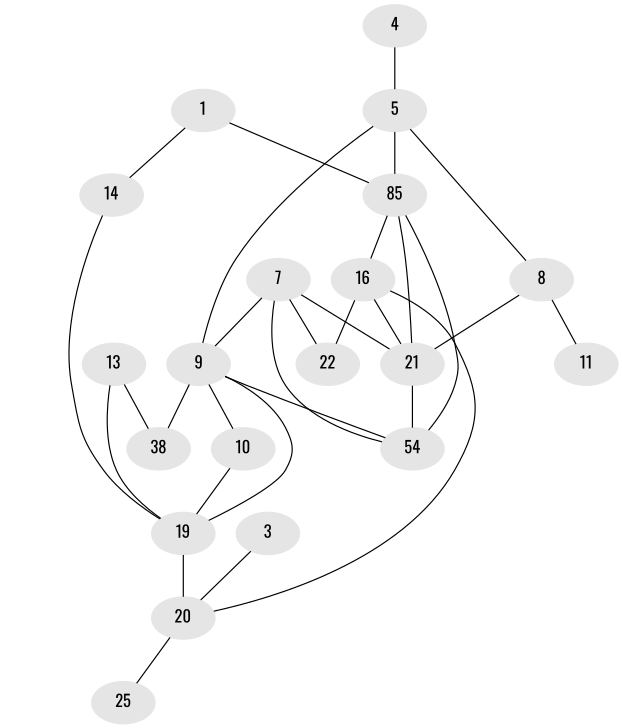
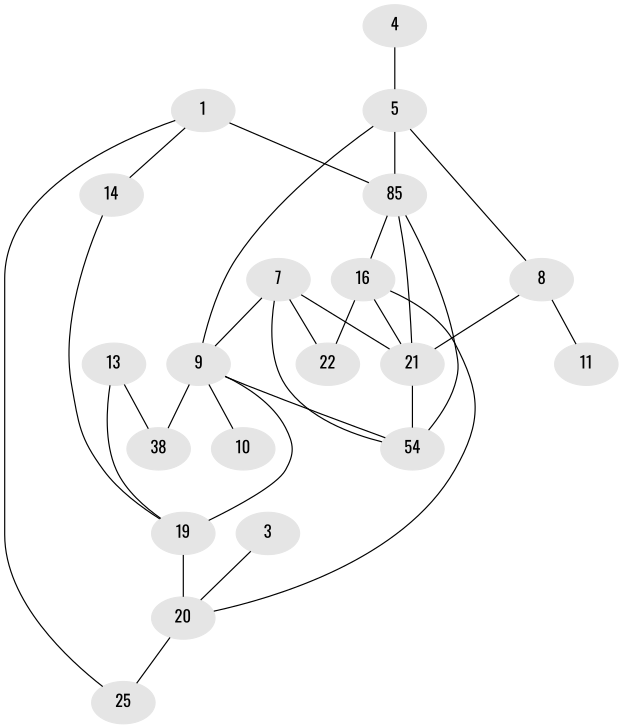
edge "1" -- "25": added
edge "10" -- "19": removed
